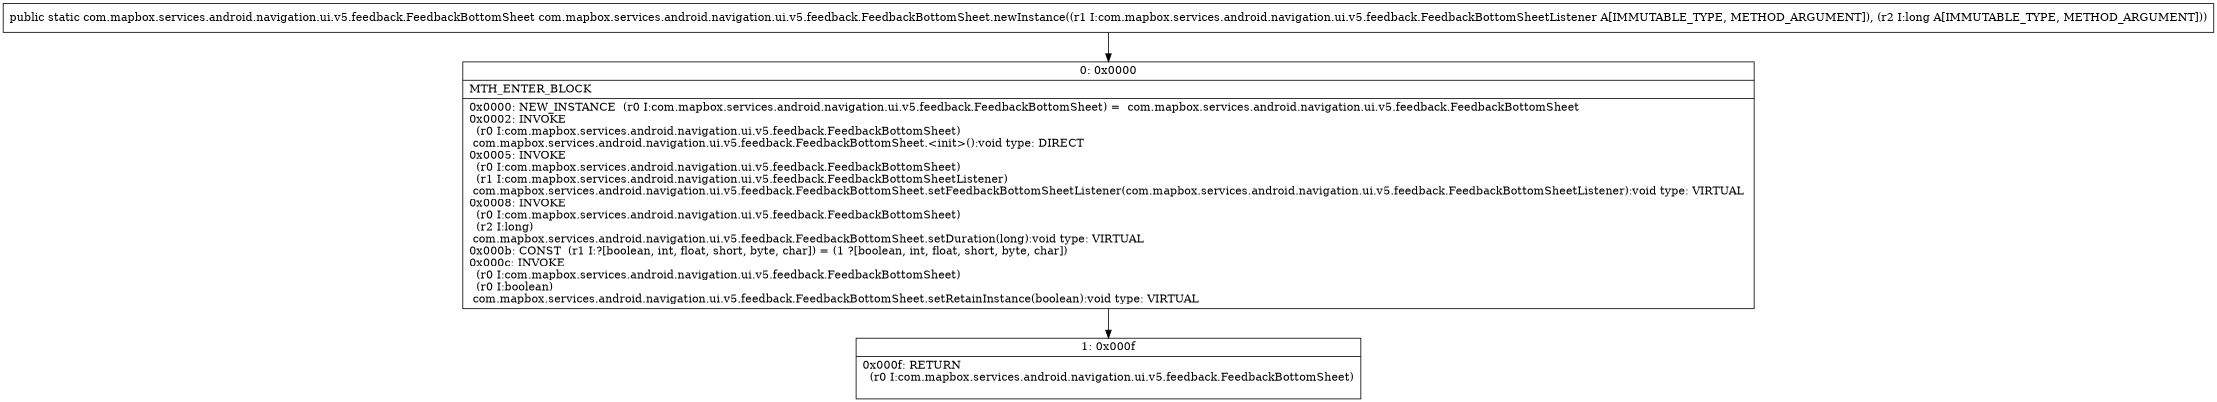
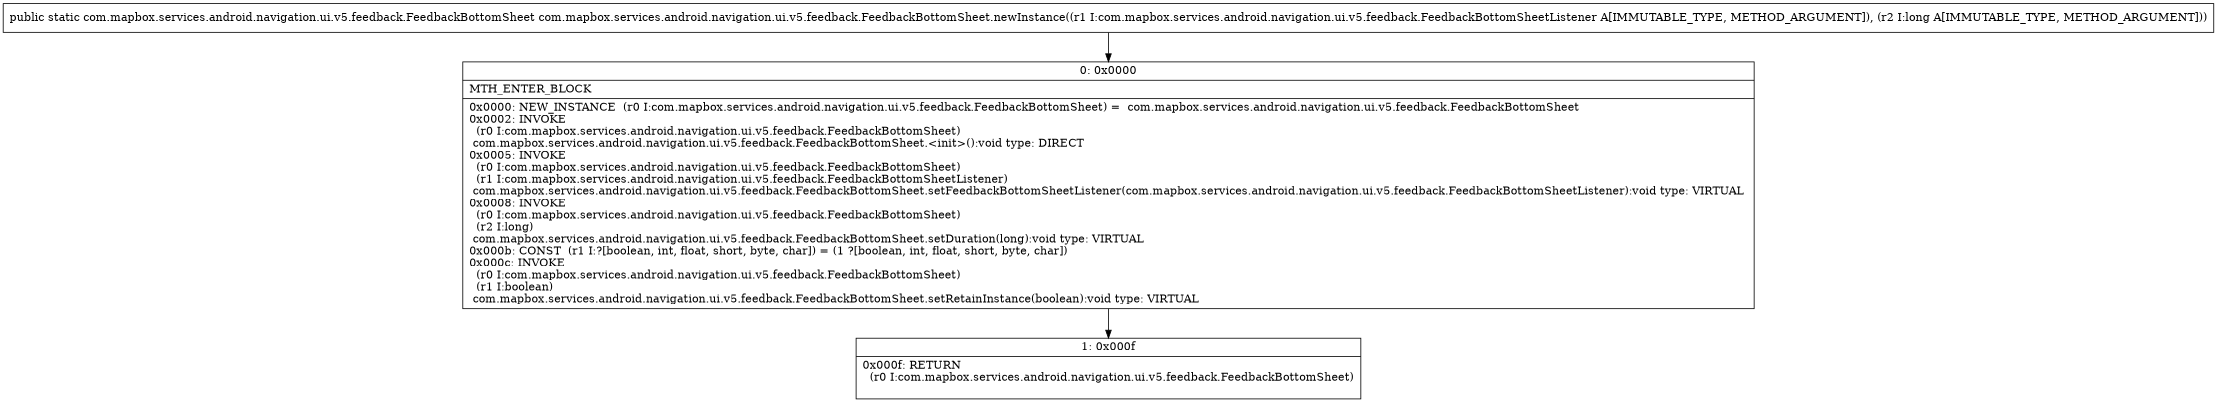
node "0: 0x0000": text "(r0 I:boolean)" -> "(r1 I:boolean)"
